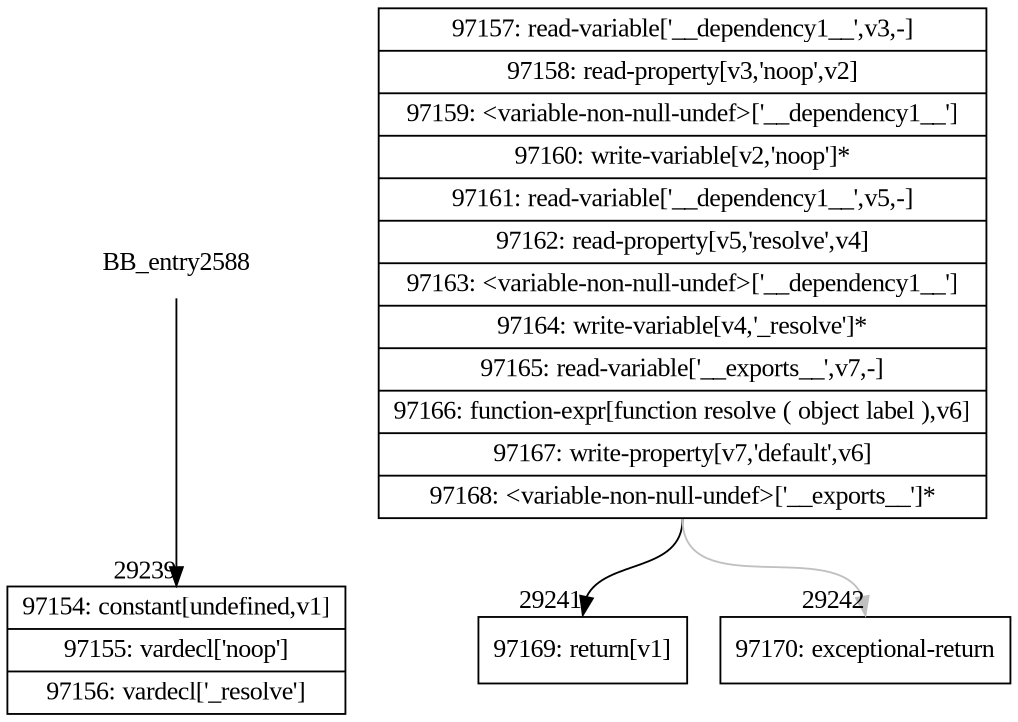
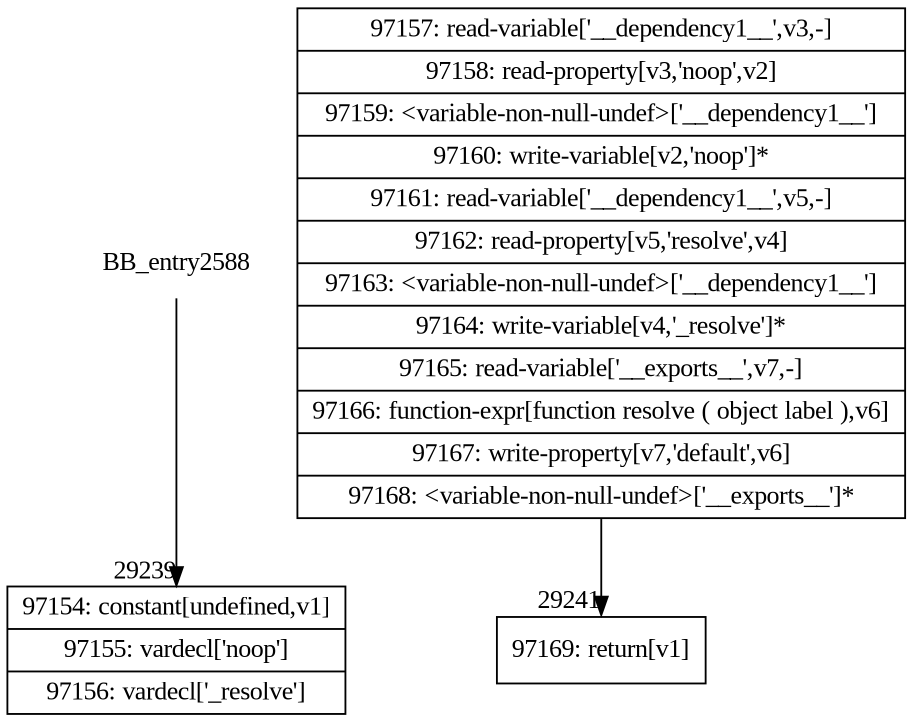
node "97170: exceptional-return": removed
